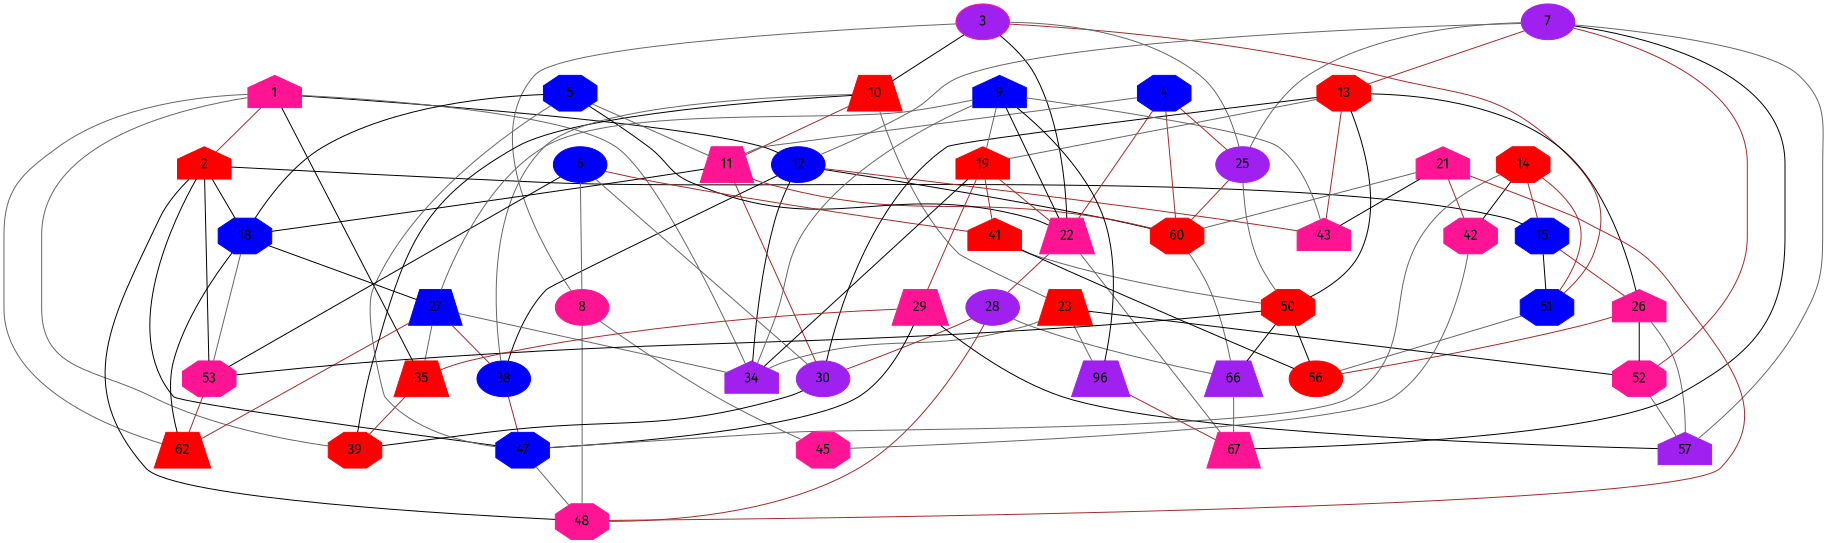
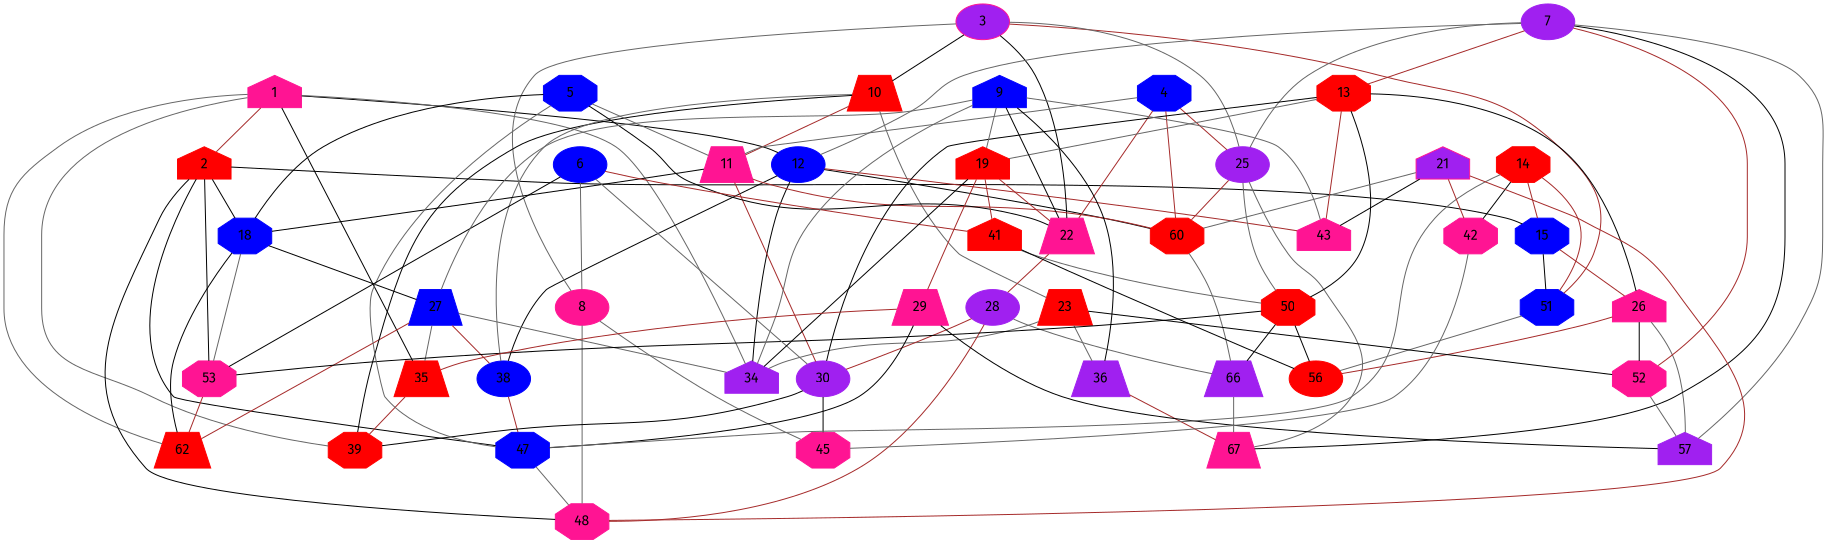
node "21": fillcolor deeppink -> purple
edge "22" -- "67": now "25" -- "67"
node "96": label "96" -> "36"
edge "30" -- "45": added
